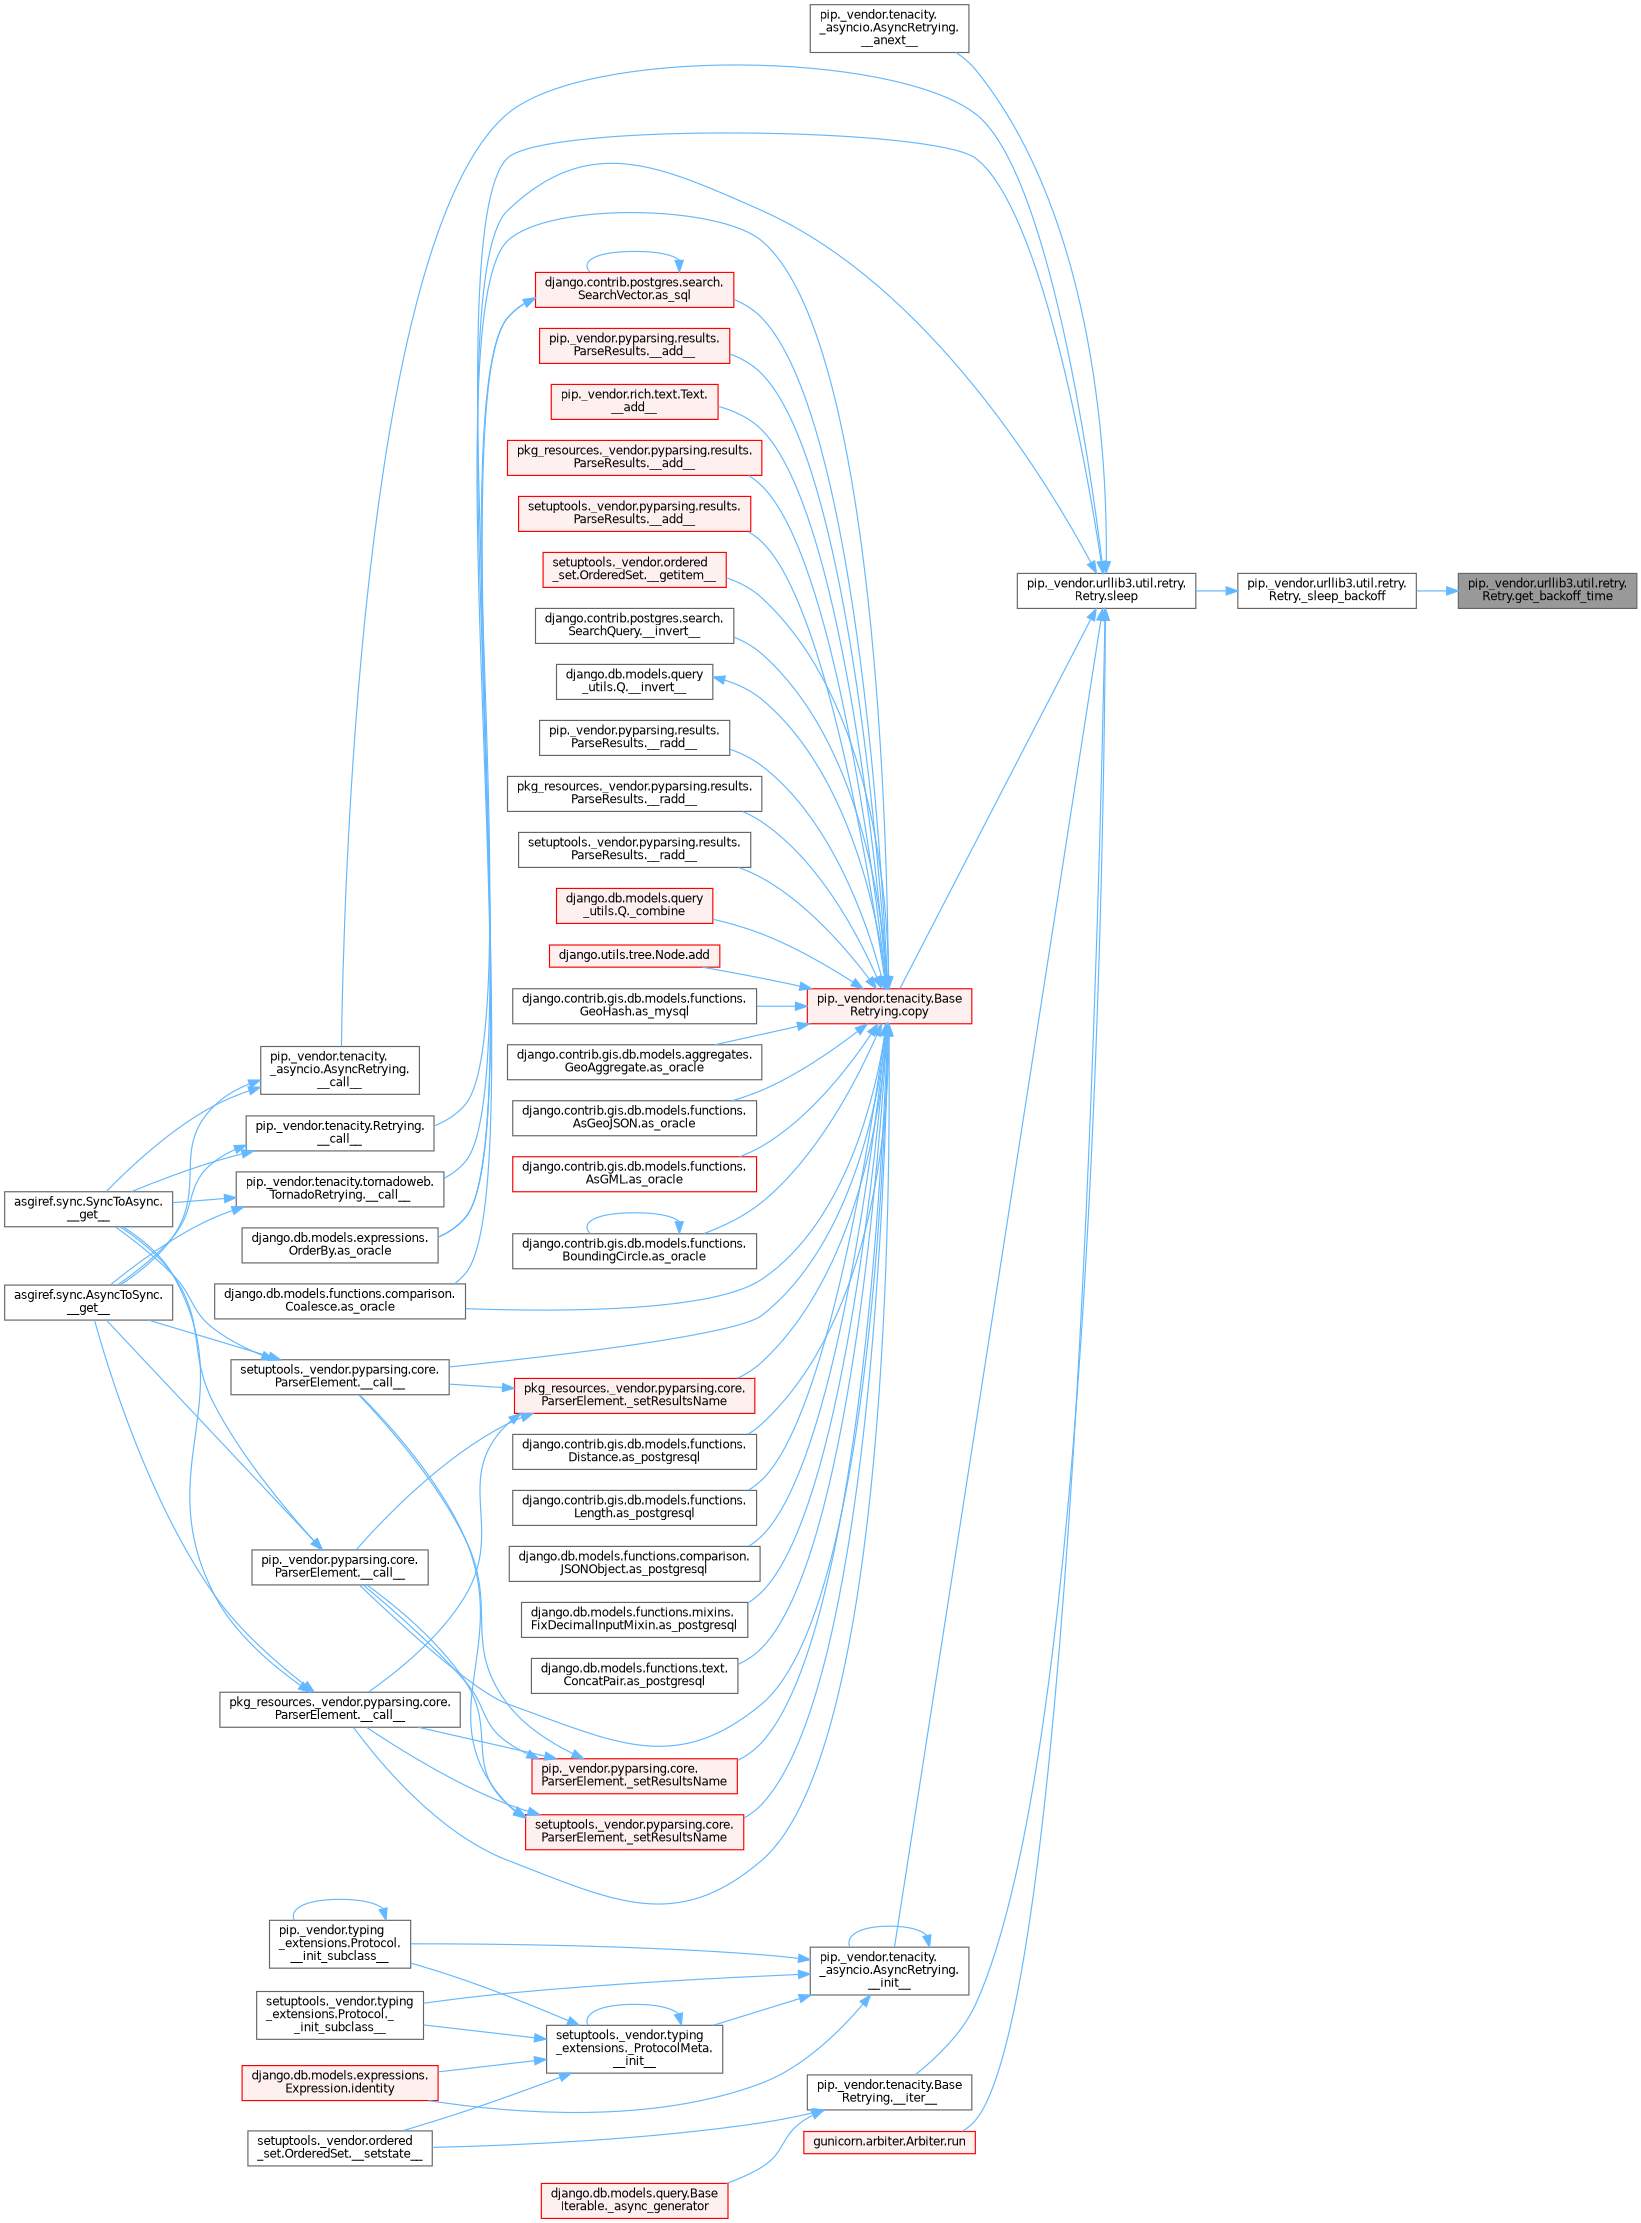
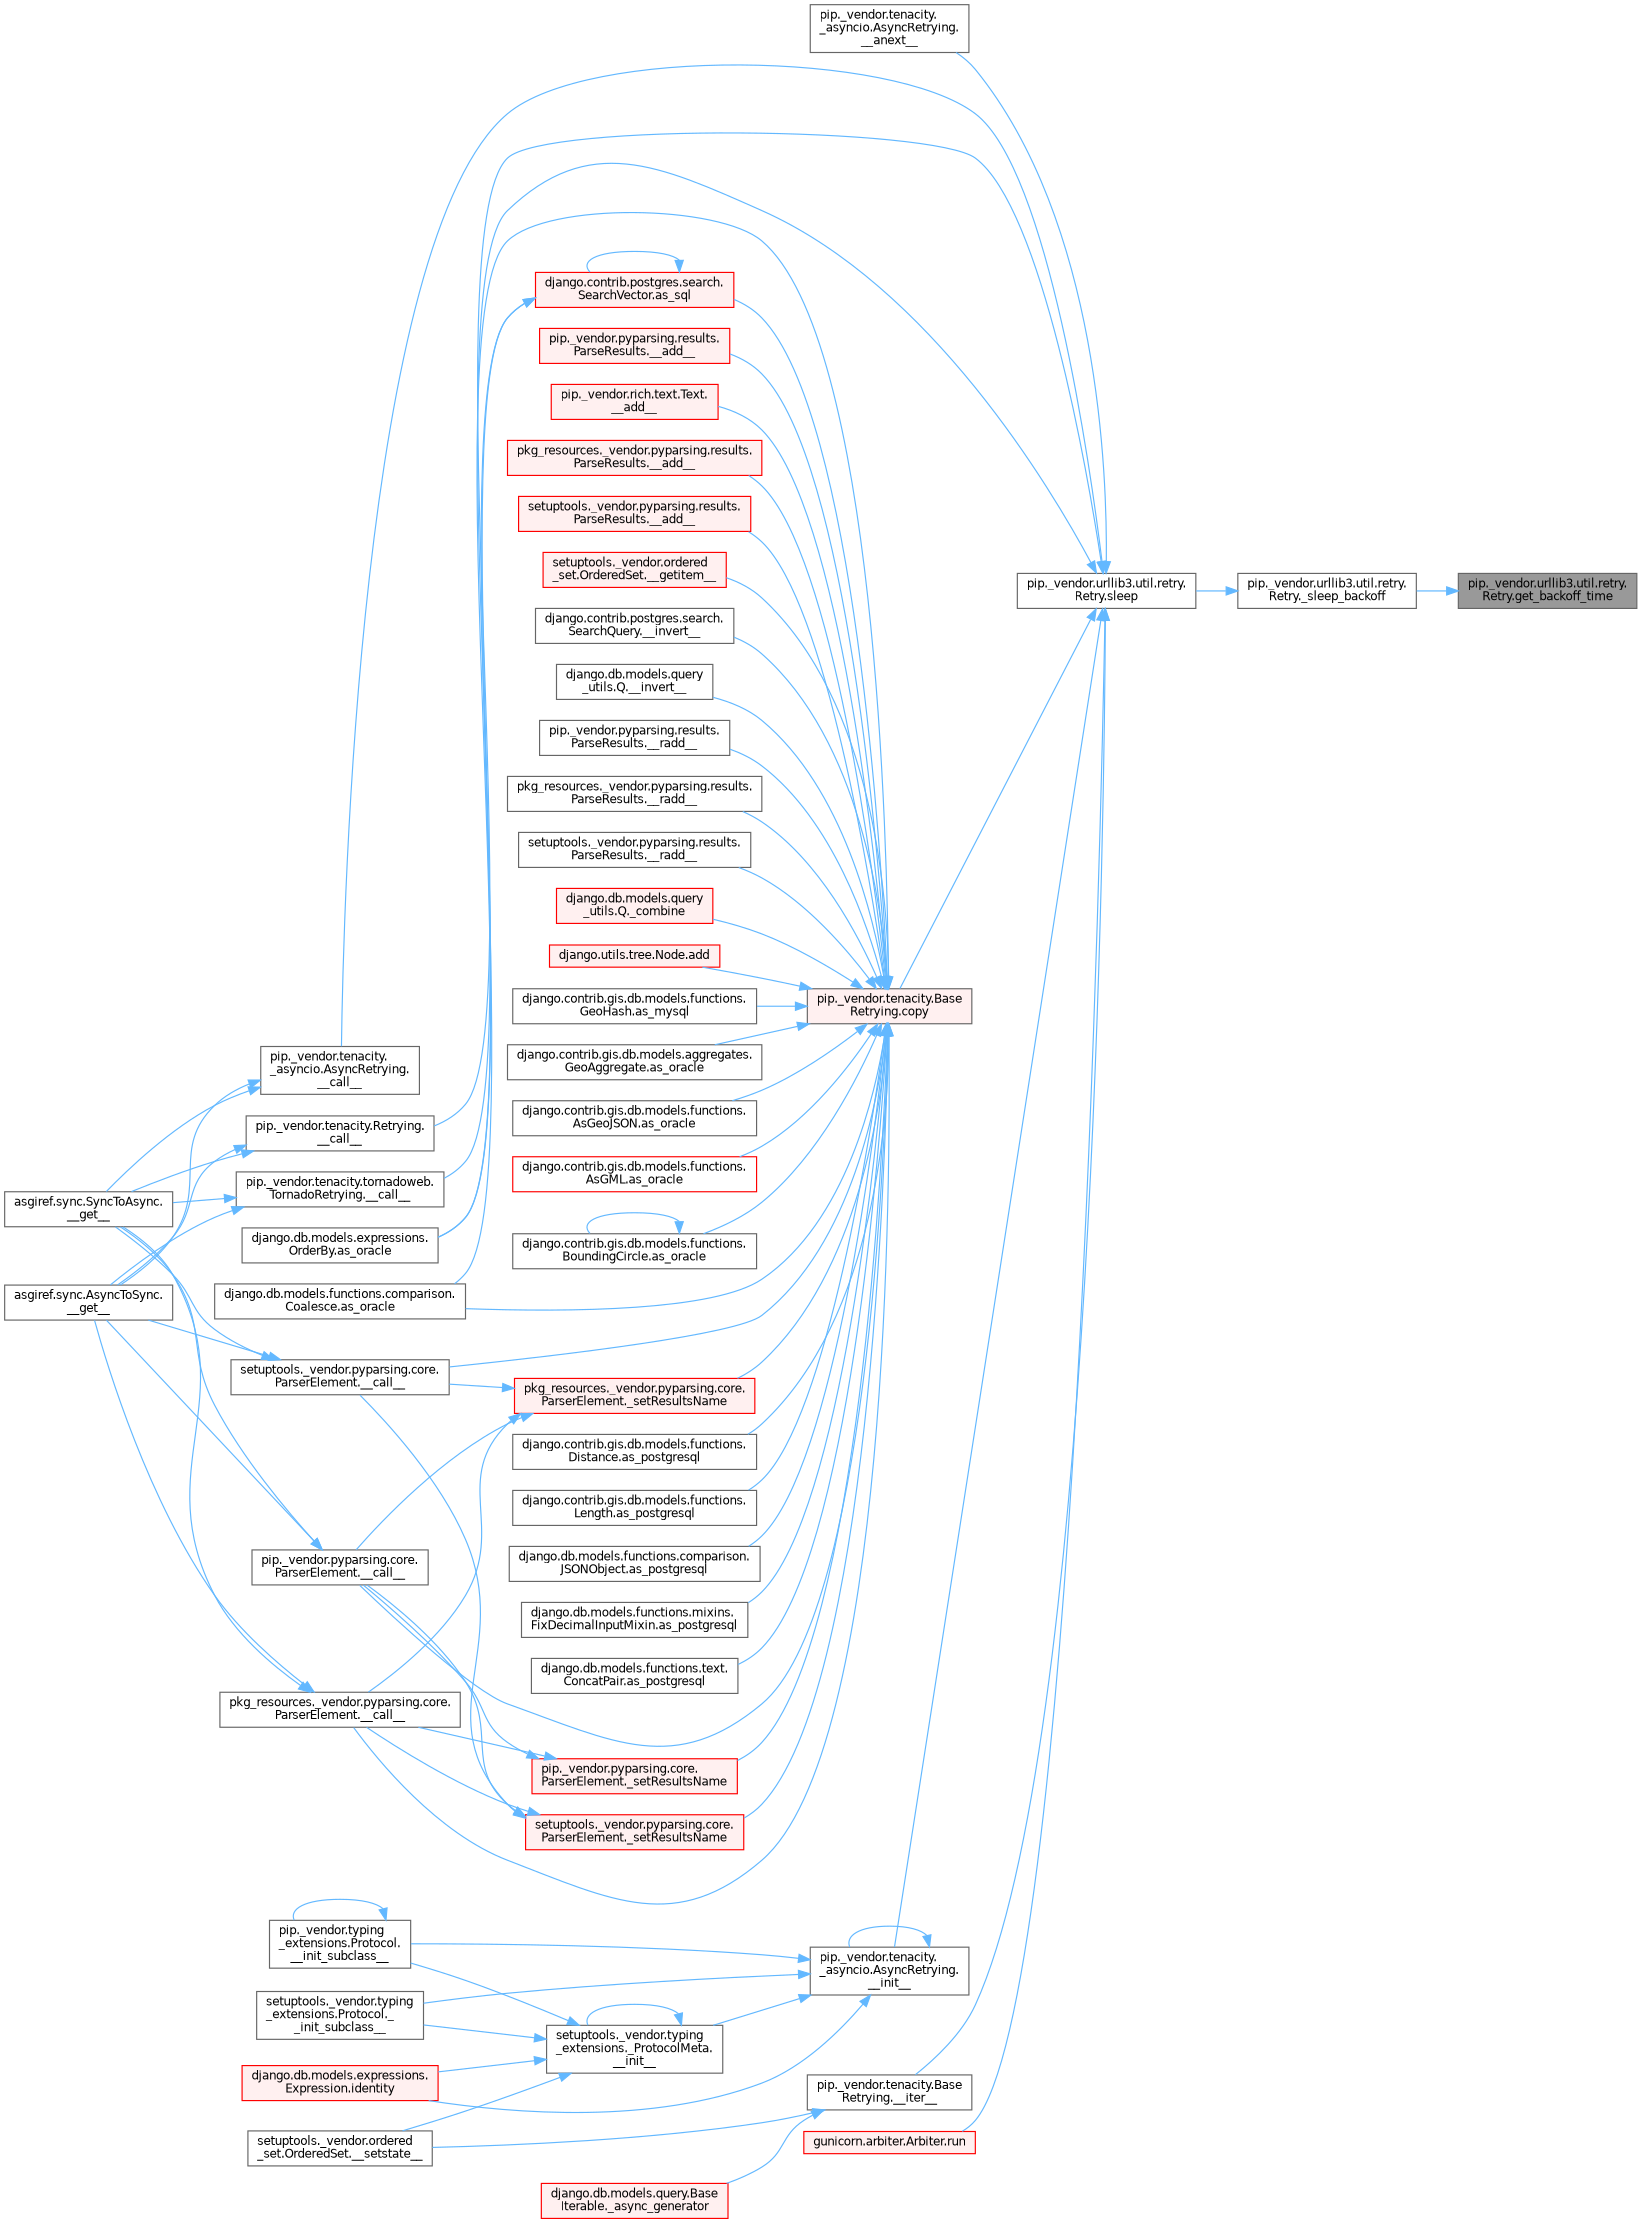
edge "pip._vendor.tenacity.Base Retrying.copy" -> "django.db.models.query _utils.Q.__invert__": reversed
node "pip._vendor.tenacity.Base Retrying.copy": color red -> grey40
edge "setuptools._vendor.pyparsing.core. ParserElement.__call__" -> "pip._vendor.pyparsing.core. ParserElement._setResultsName": removed
